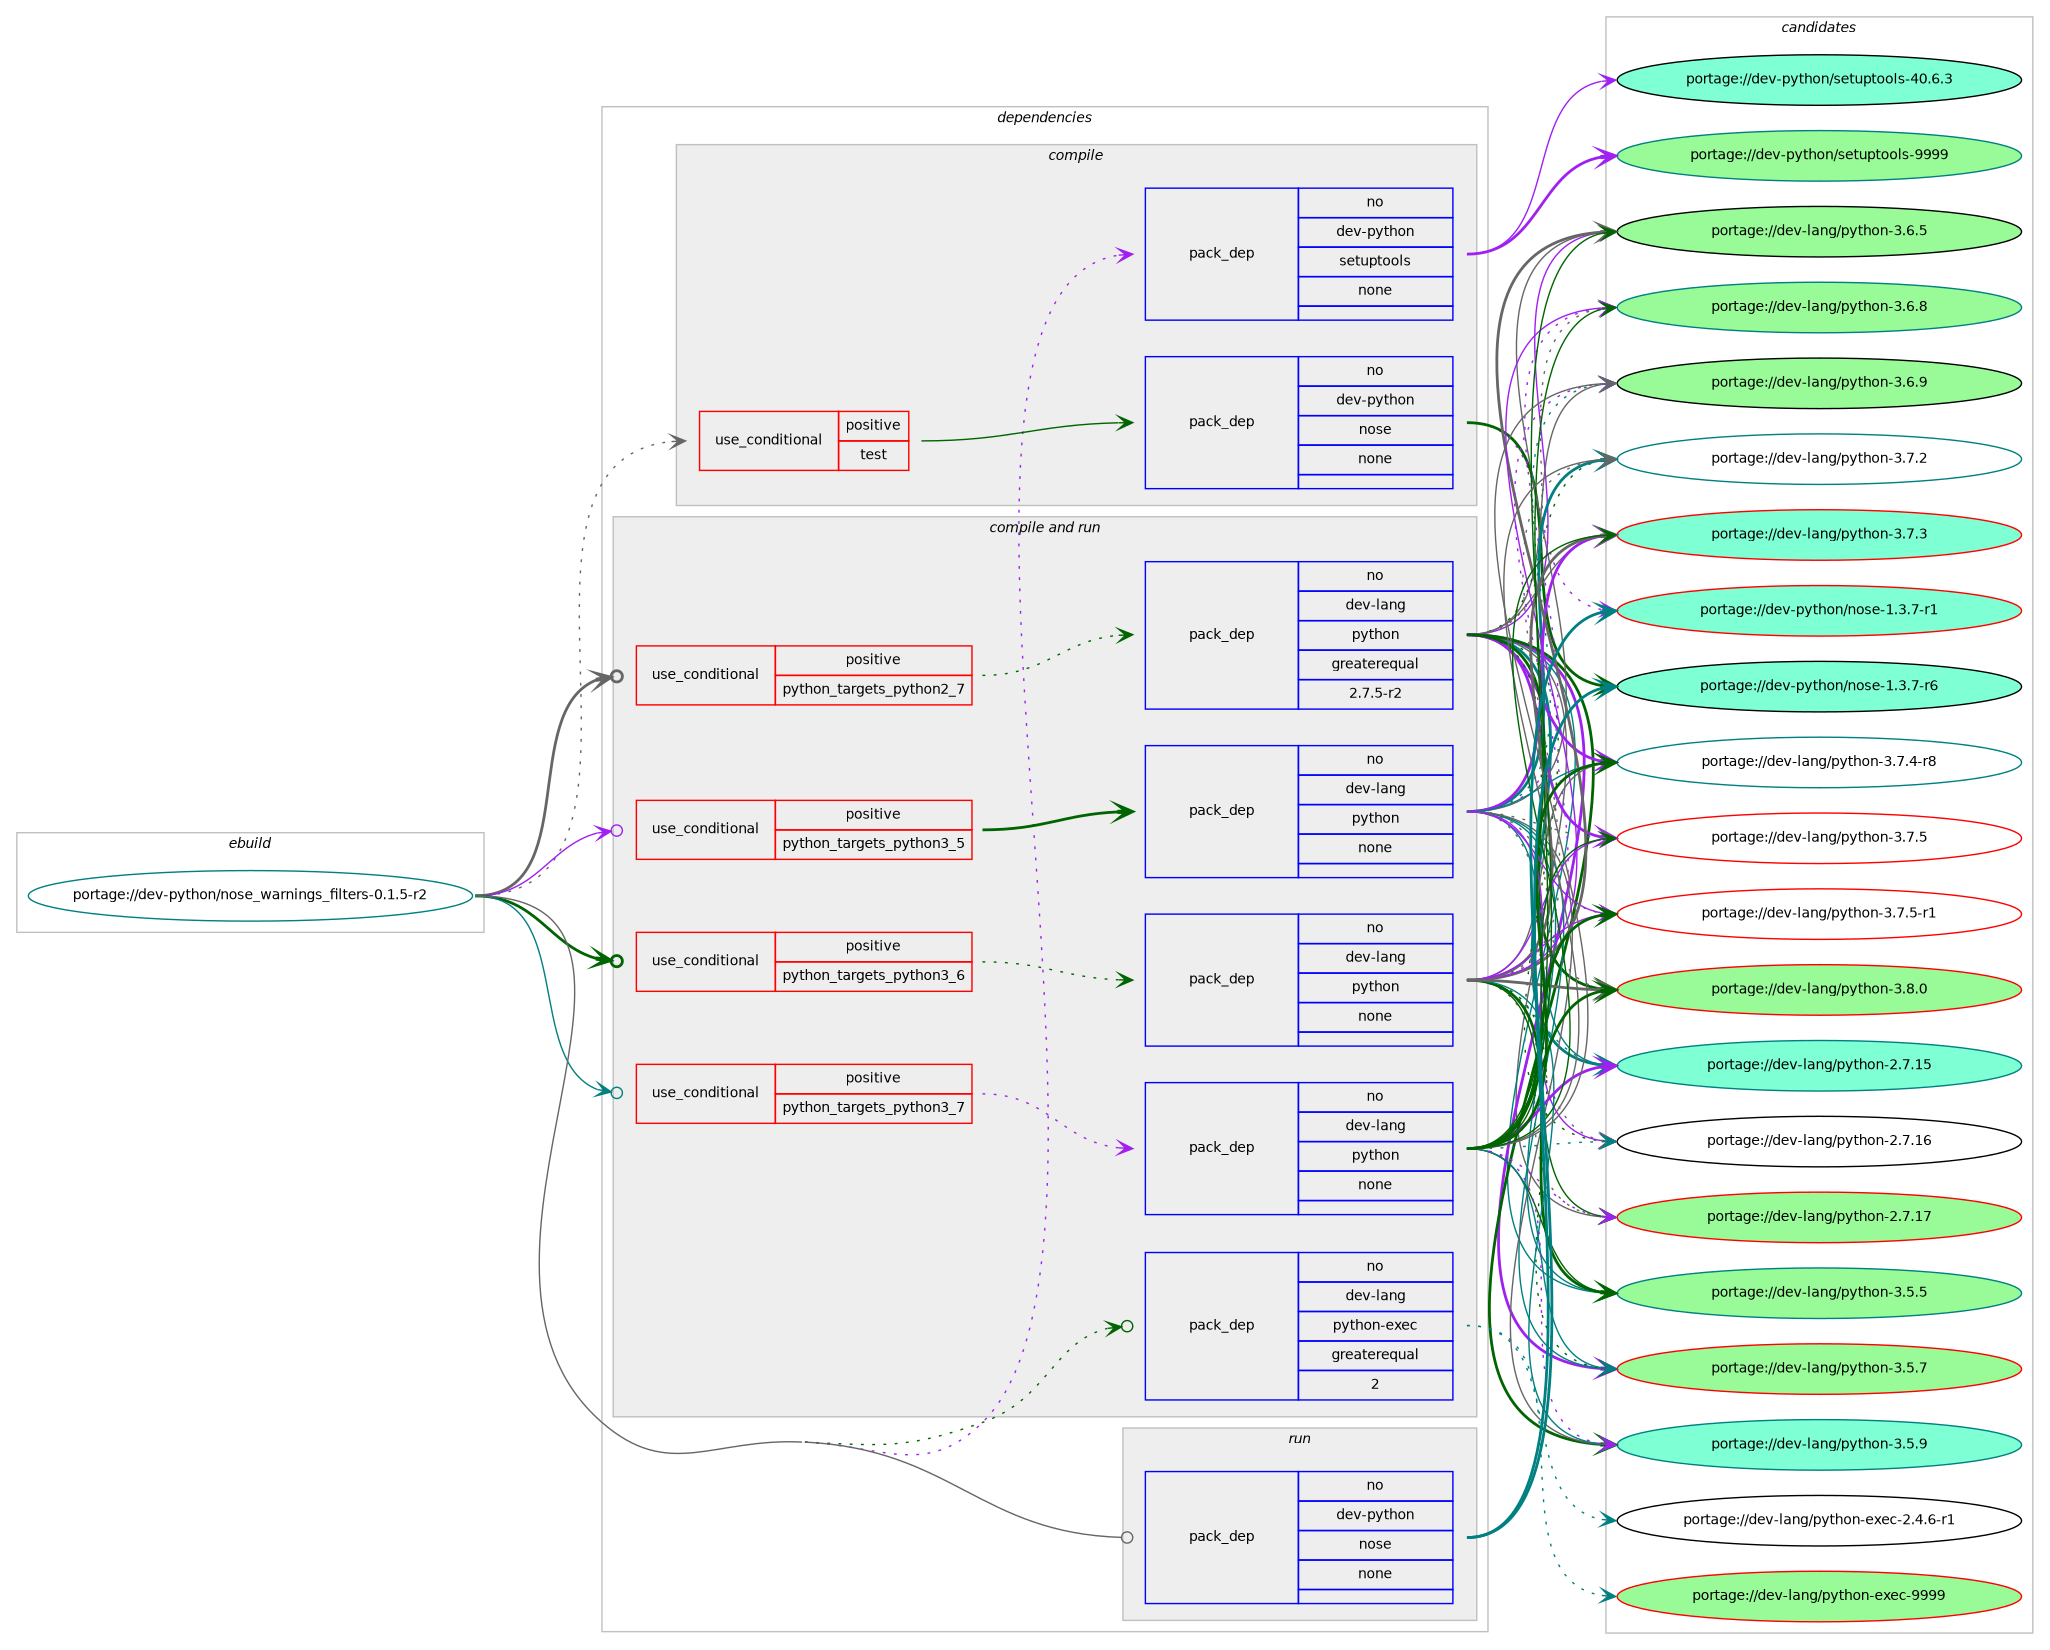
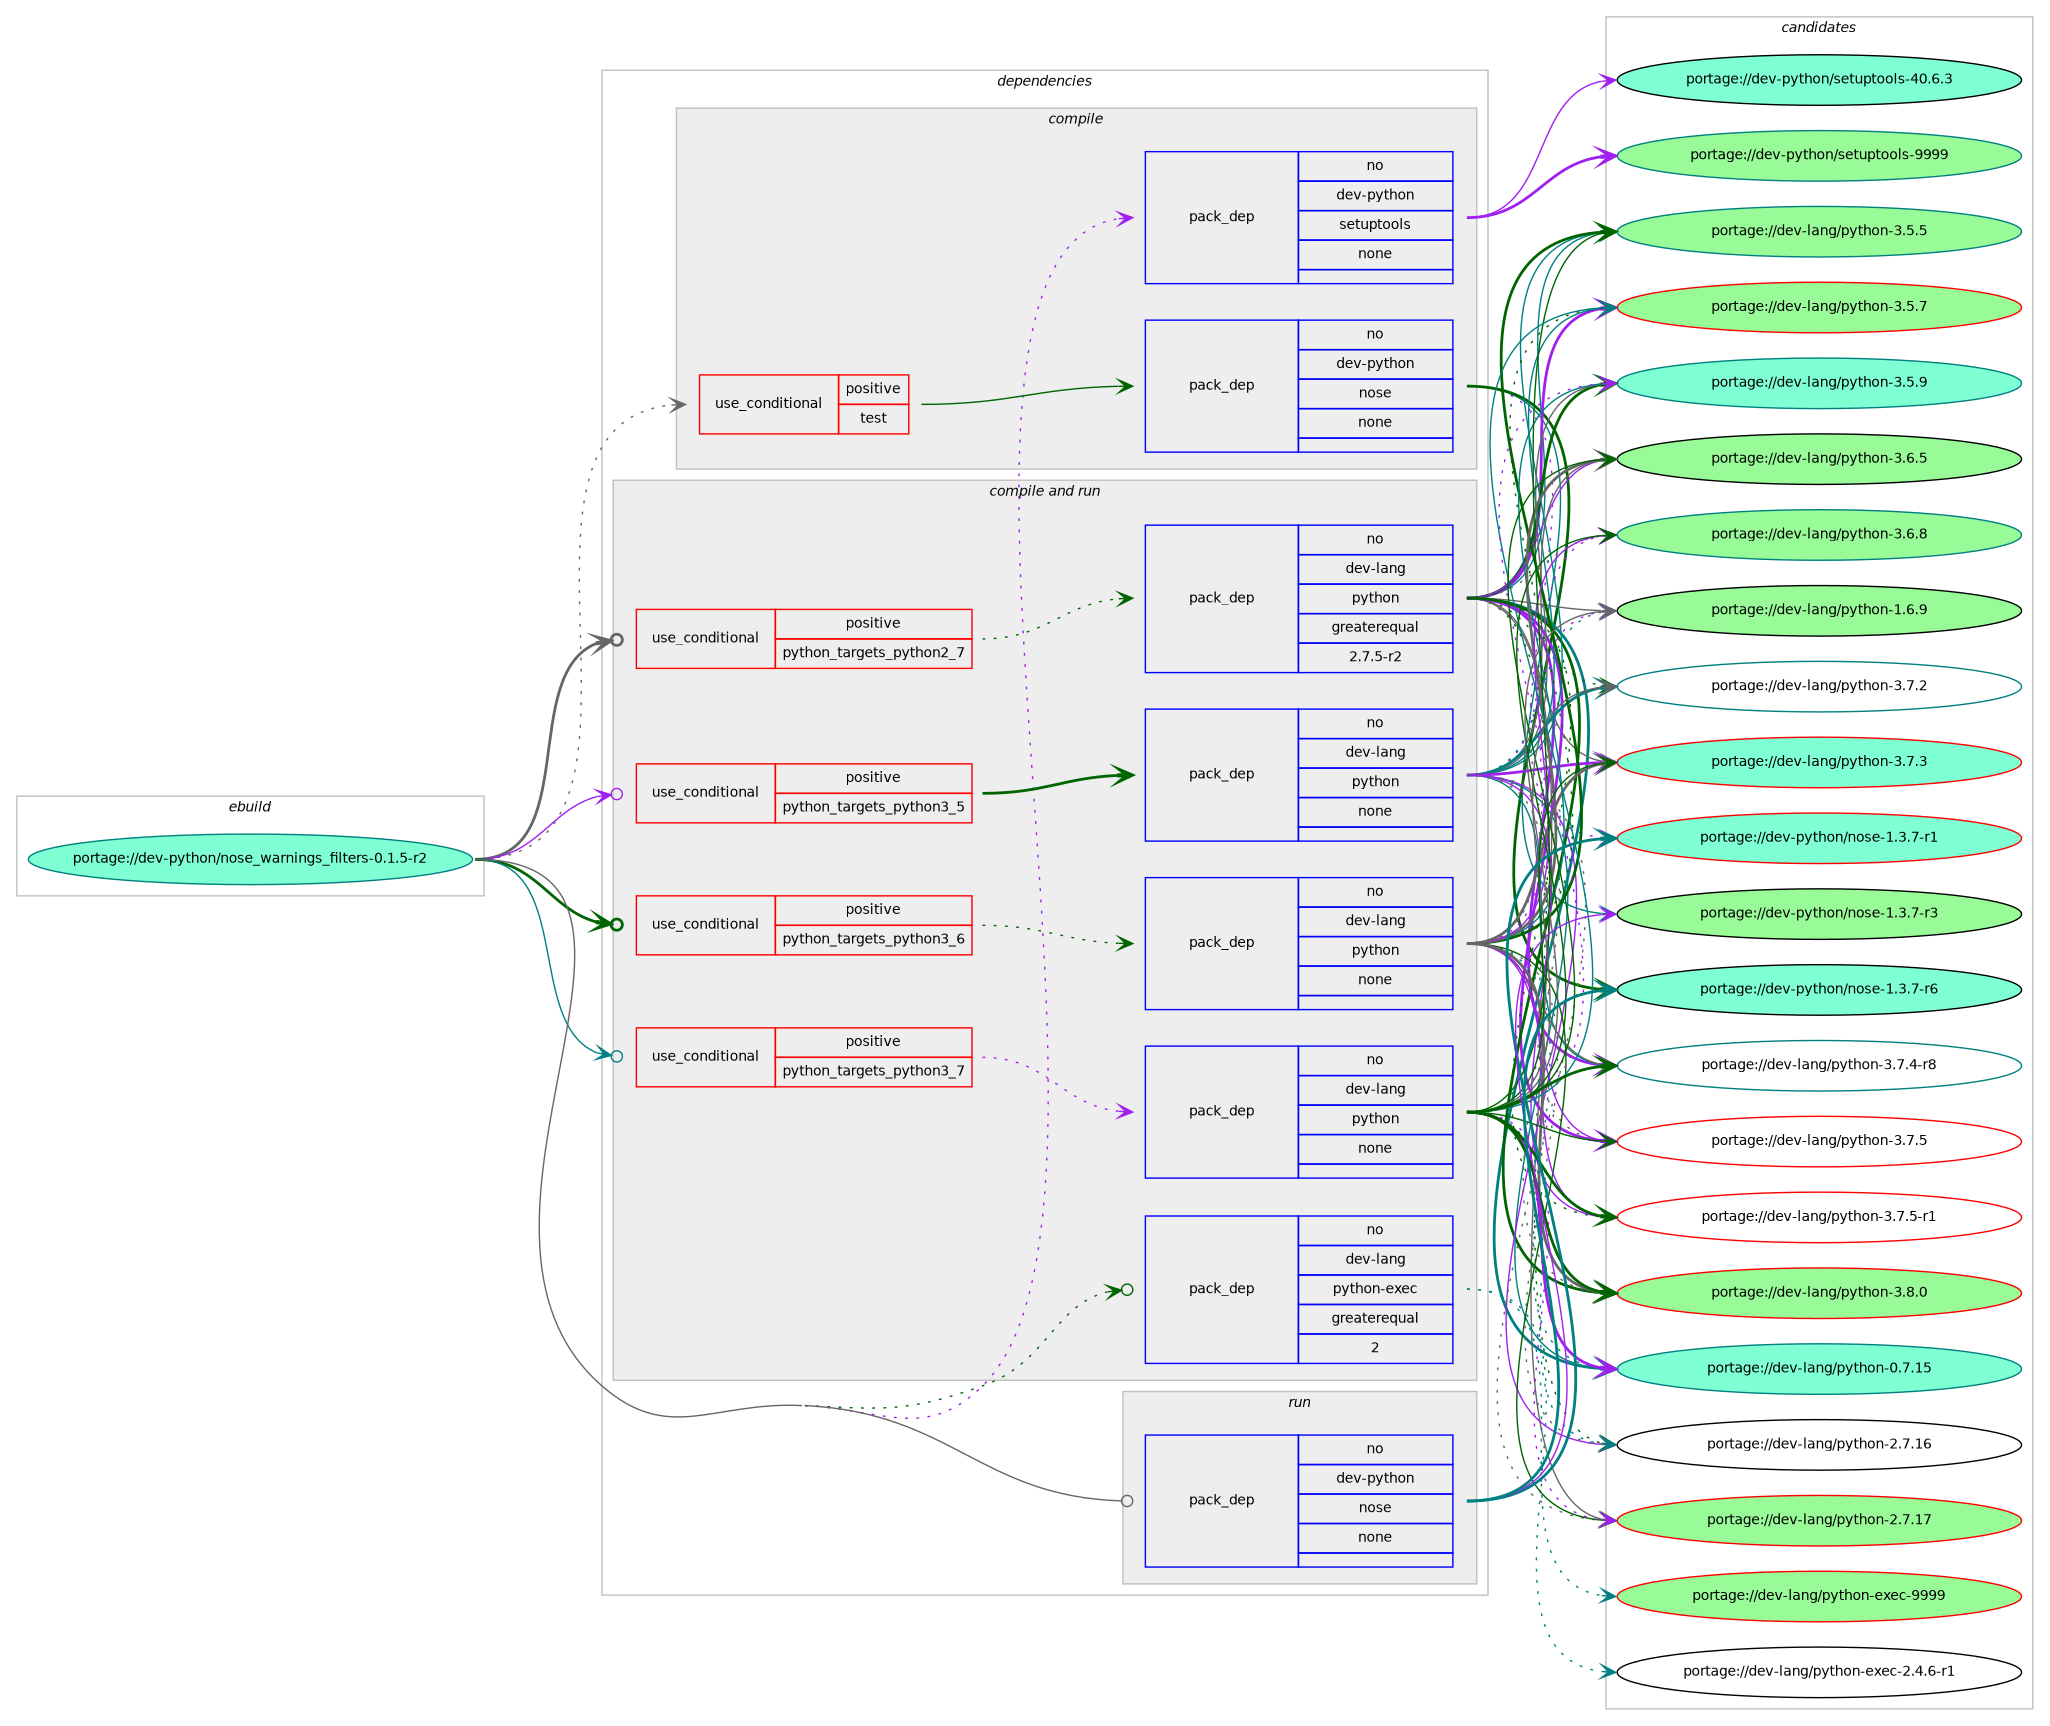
node "portage://dev-lang/python-3.6.9": label "portage://dev-lang/python-3.6.9" -> "portage://dev-lang/python-1.6.9"
node "portage://dev-python/nose_warnings_filters-0.1.5-r2": fillcolor white -> aquamarine
node "portage://dev-python/nose-1.3.7-r3": added
node "portage://dev-lang/python-2.7.15": label "portage://dev-lang/python-2.7.15" -> "portage://dev-lang/python-0.7.15"
